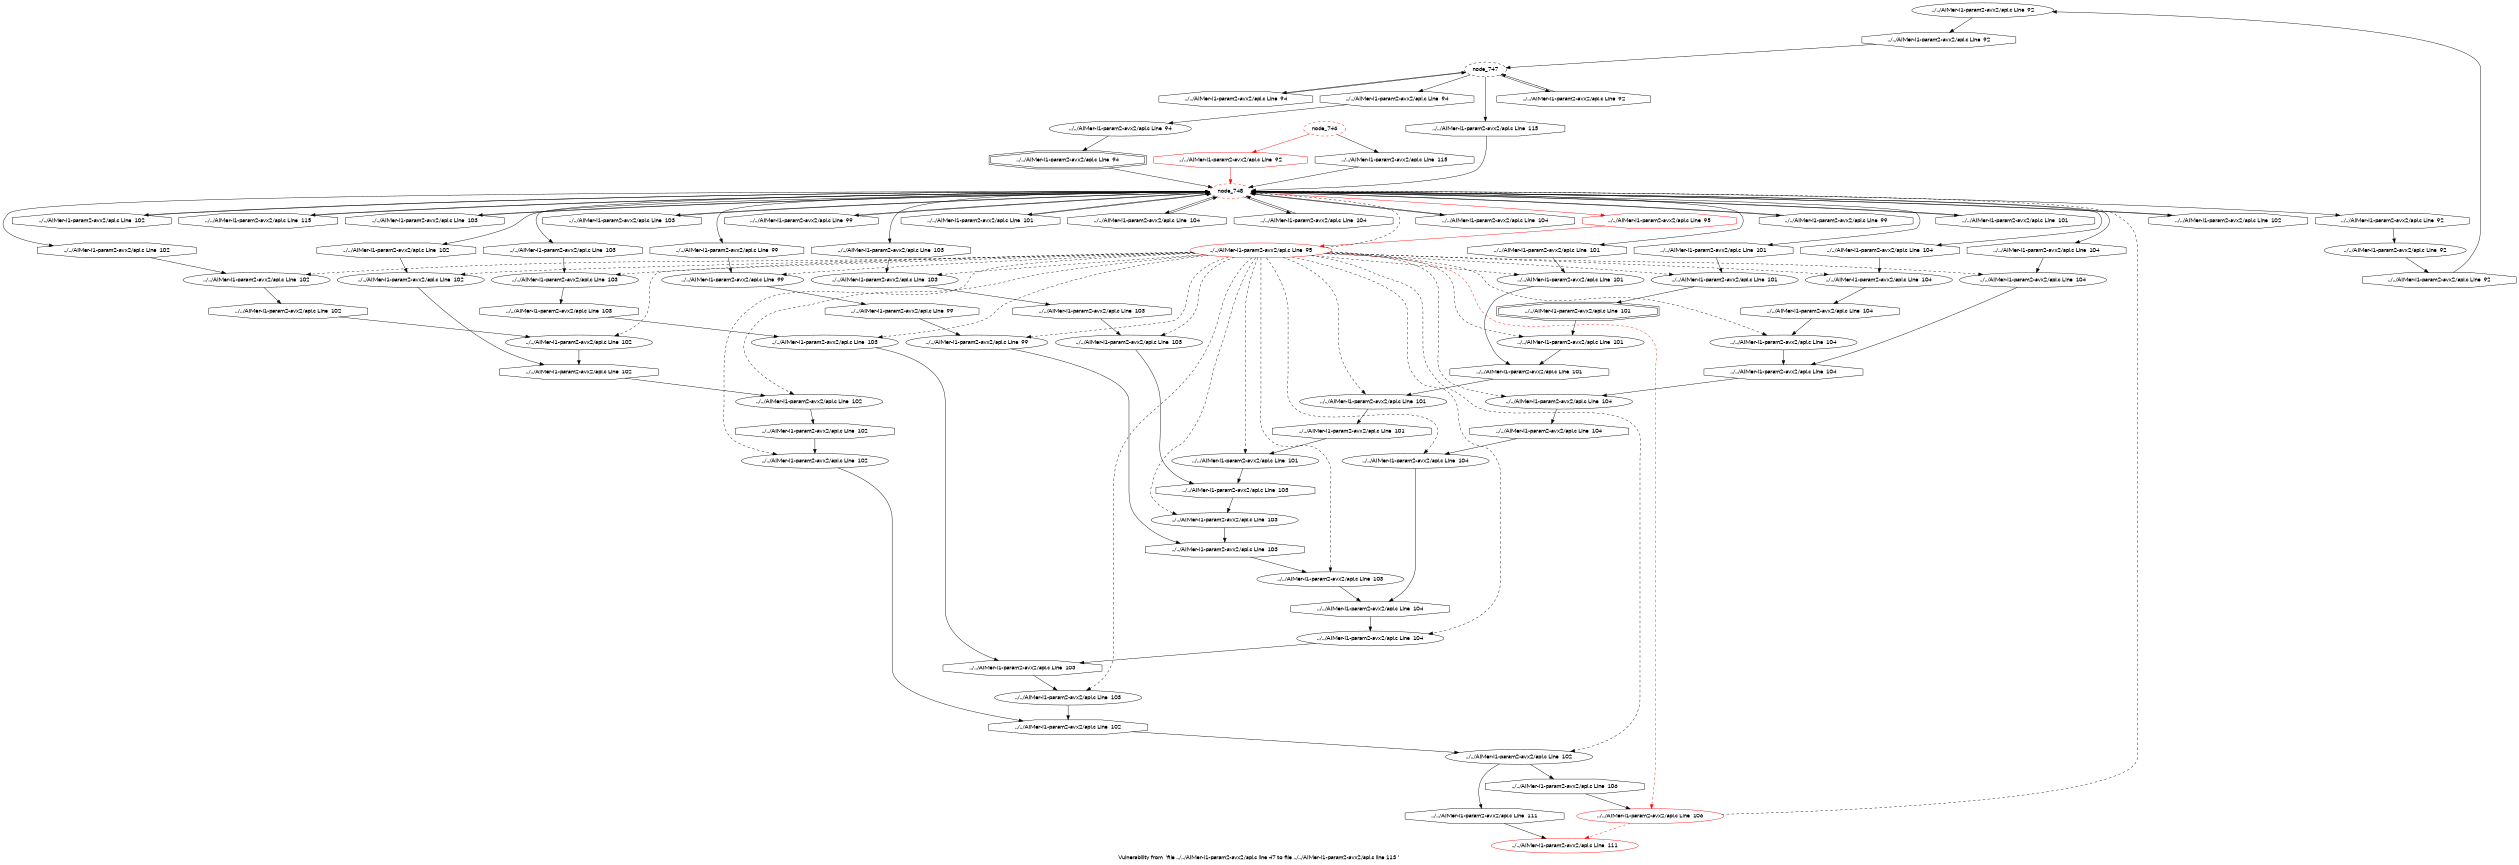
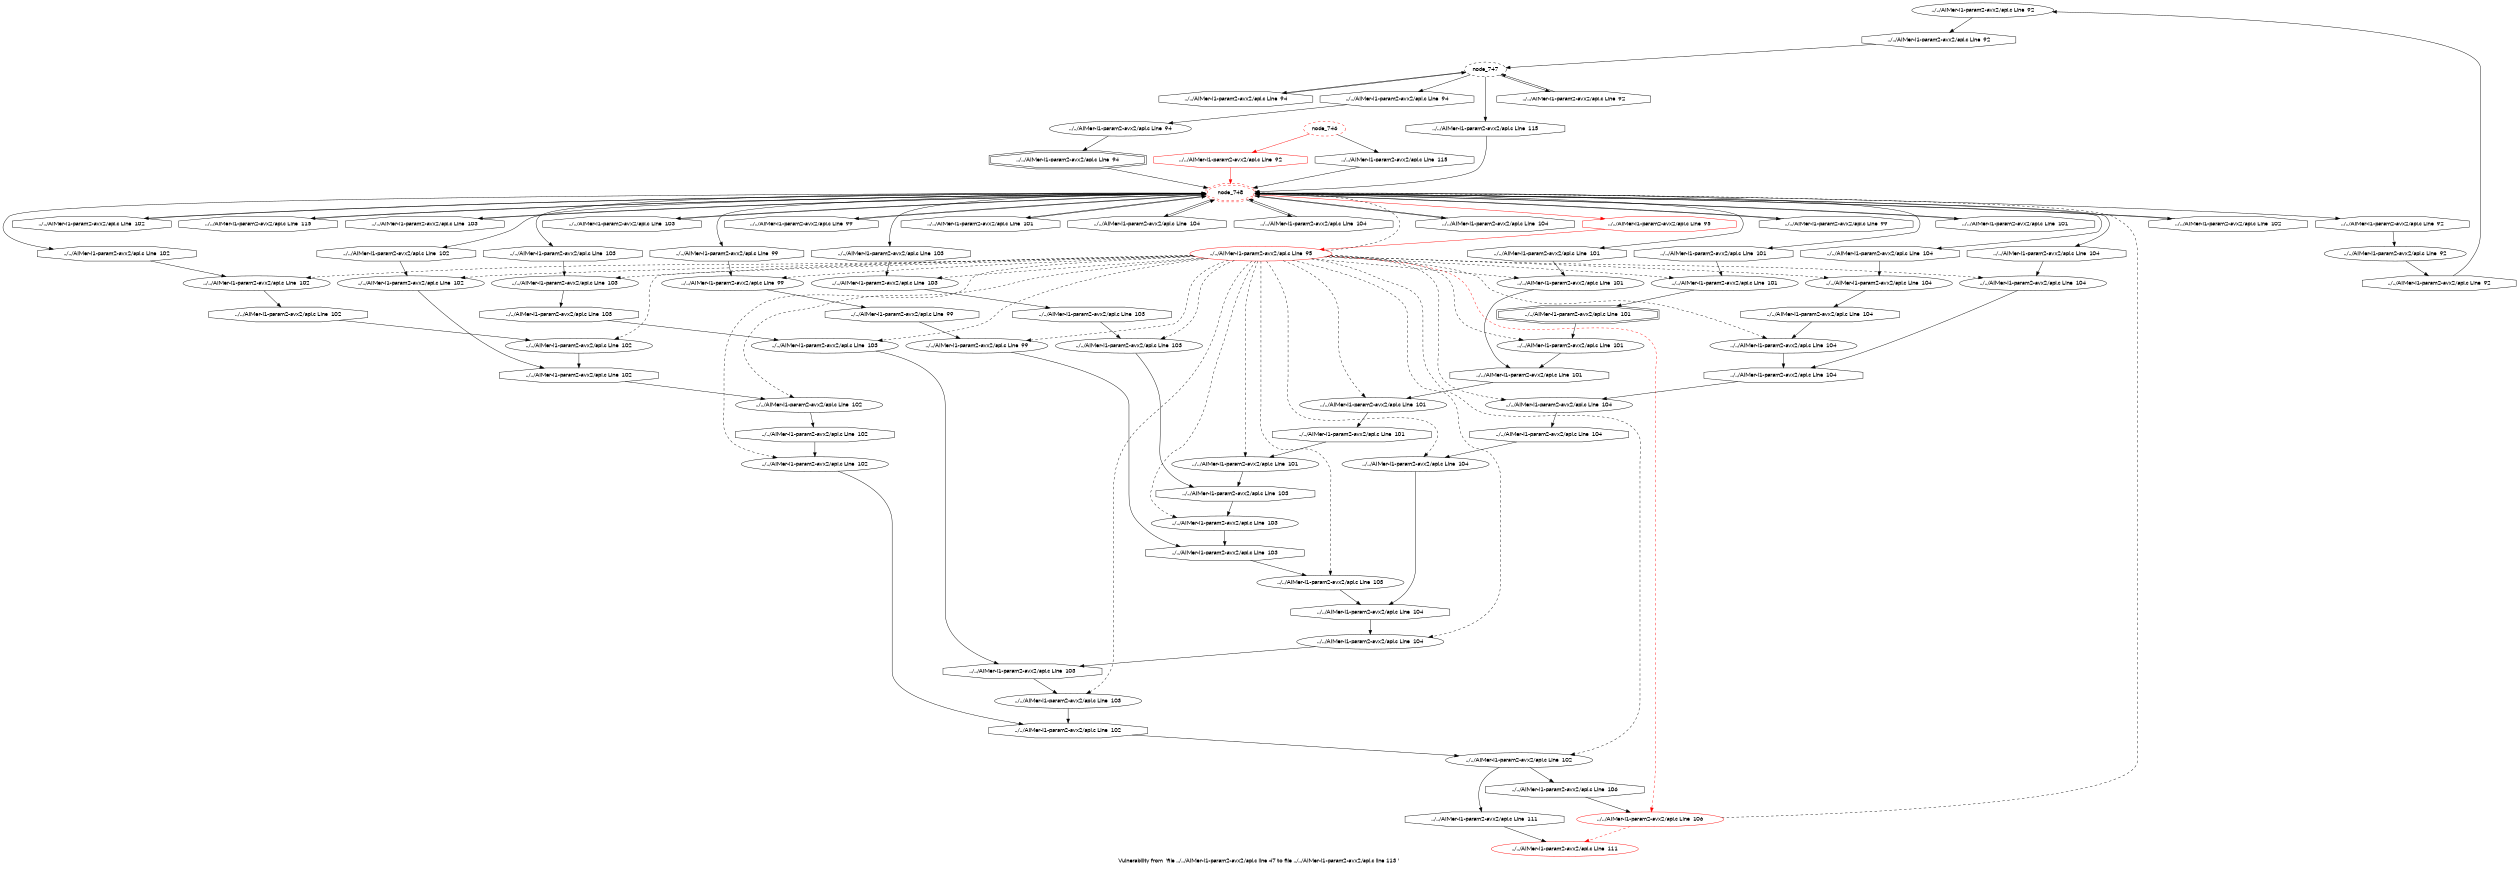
node "node_748": shape ellipse -> doubleoctagon
